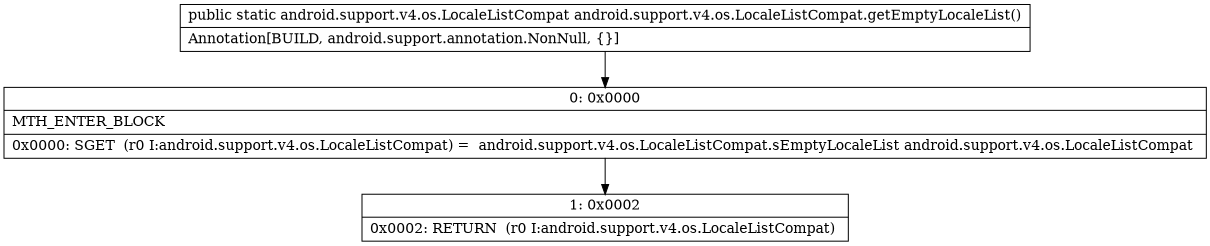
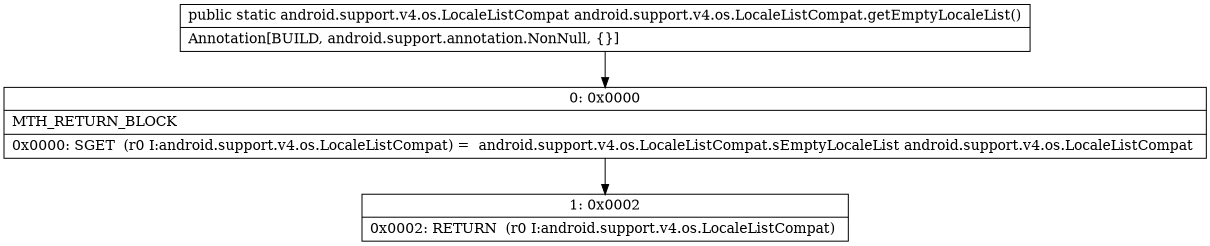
node "0: 0x0000": text "MTH_ENTER_BLOCK" -> "MTH_RETURN_BLOCK"
